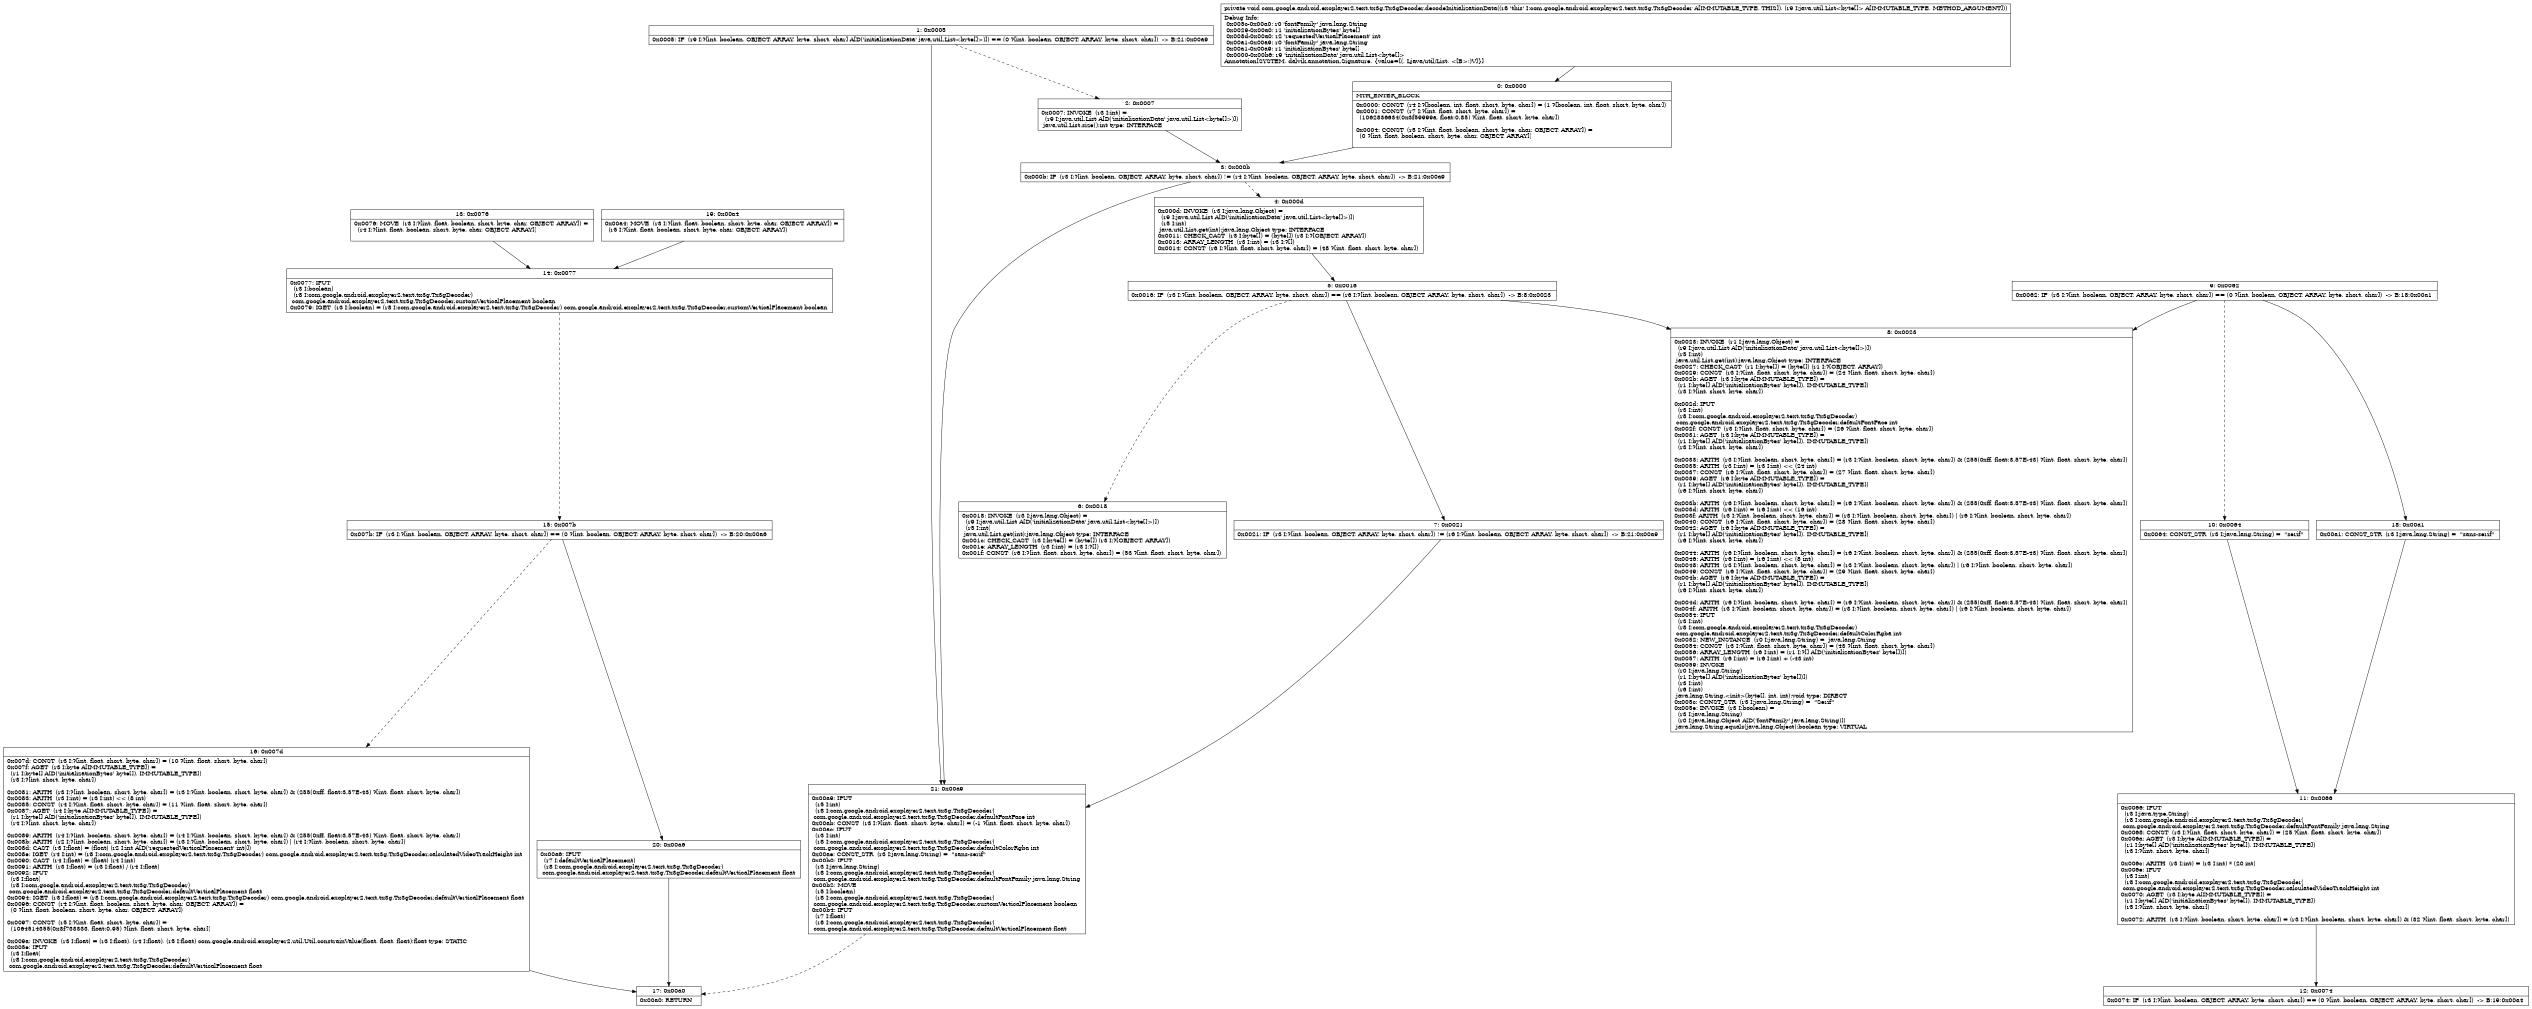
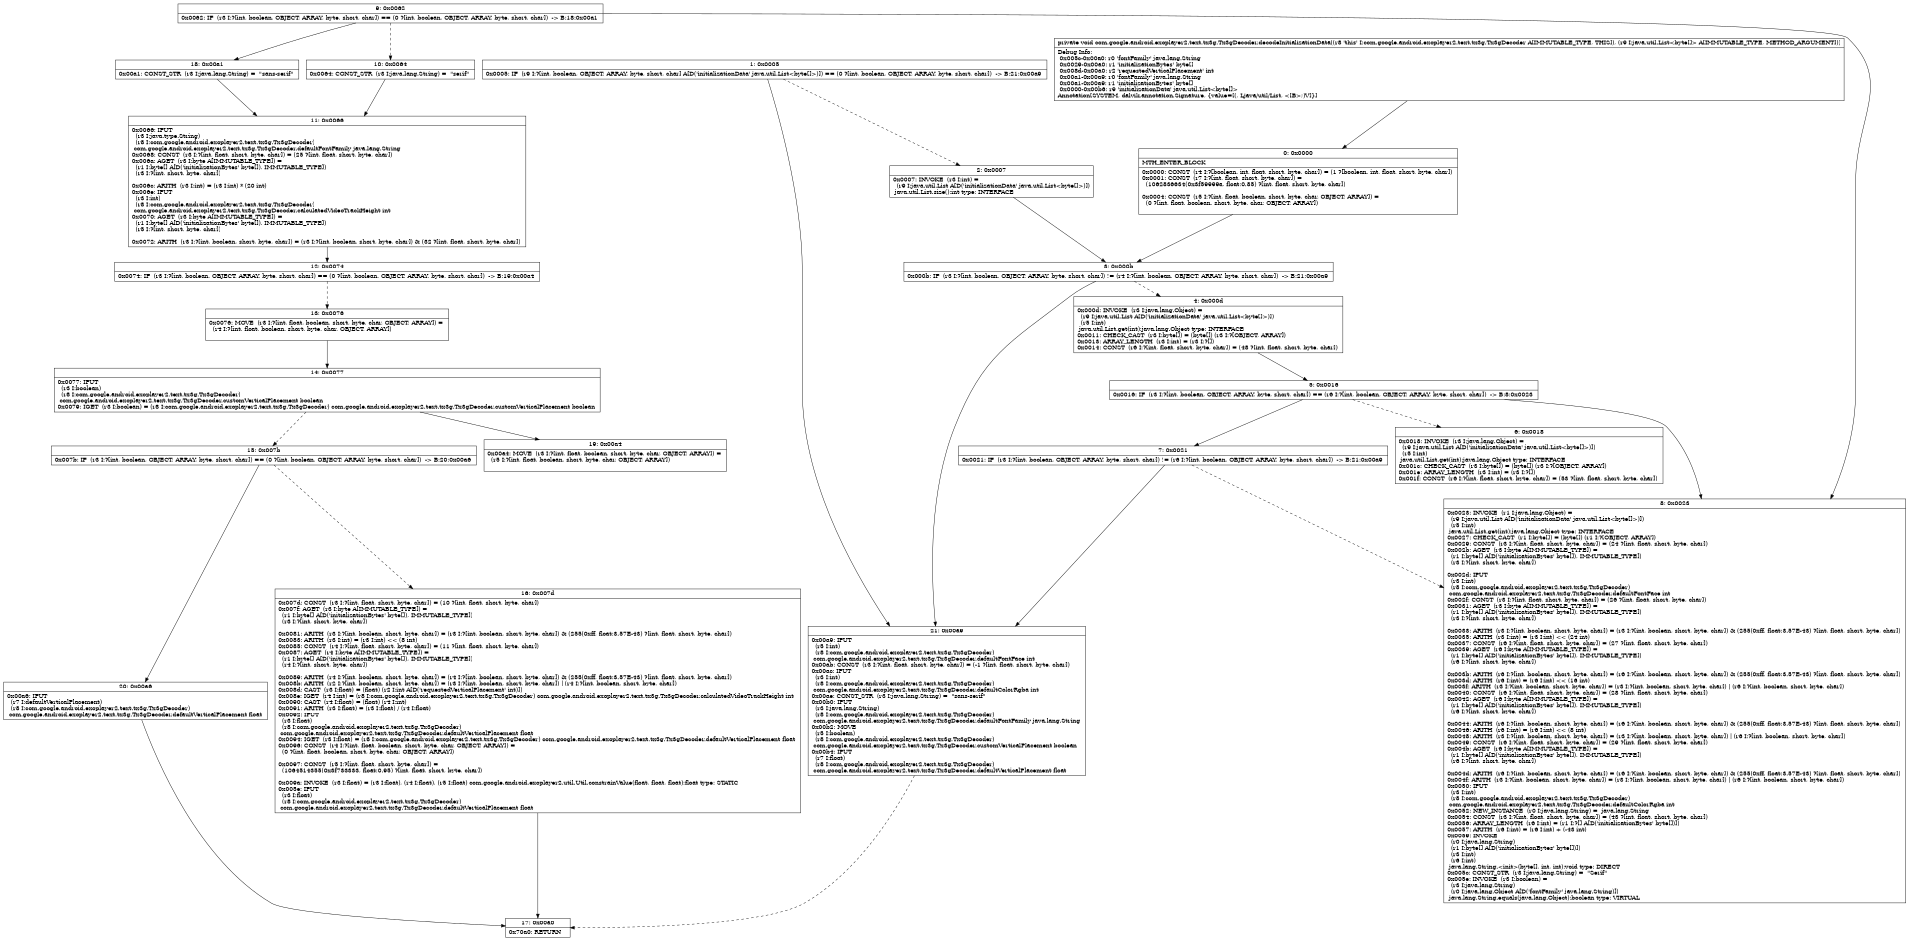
edge "19: 0x00a4" -> "14: 0x0077": reversed
edge "12: 0x0074" -> "13: 0x0076": added
edge "7: 0x0021" -> "8: 0x0023": added
node "8: 0x0023": text "0x0054: IPUT" -> "0x0050: IPUT"
node "17: 0x00a0": text "0x00a0: RETURN" -> "0x70a0: RETURN"
